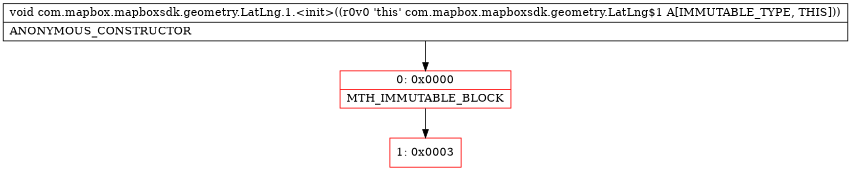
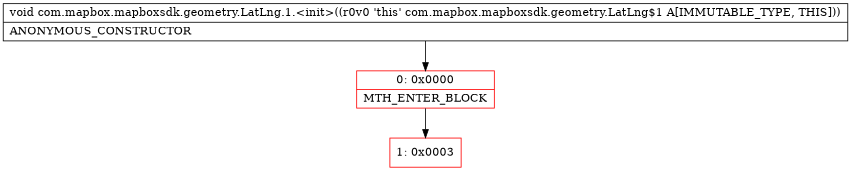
node "0: 0x0000": text "MTH_IMMUTABLE_BLOCK" -> "MTH_ENTER_BLOCK"
